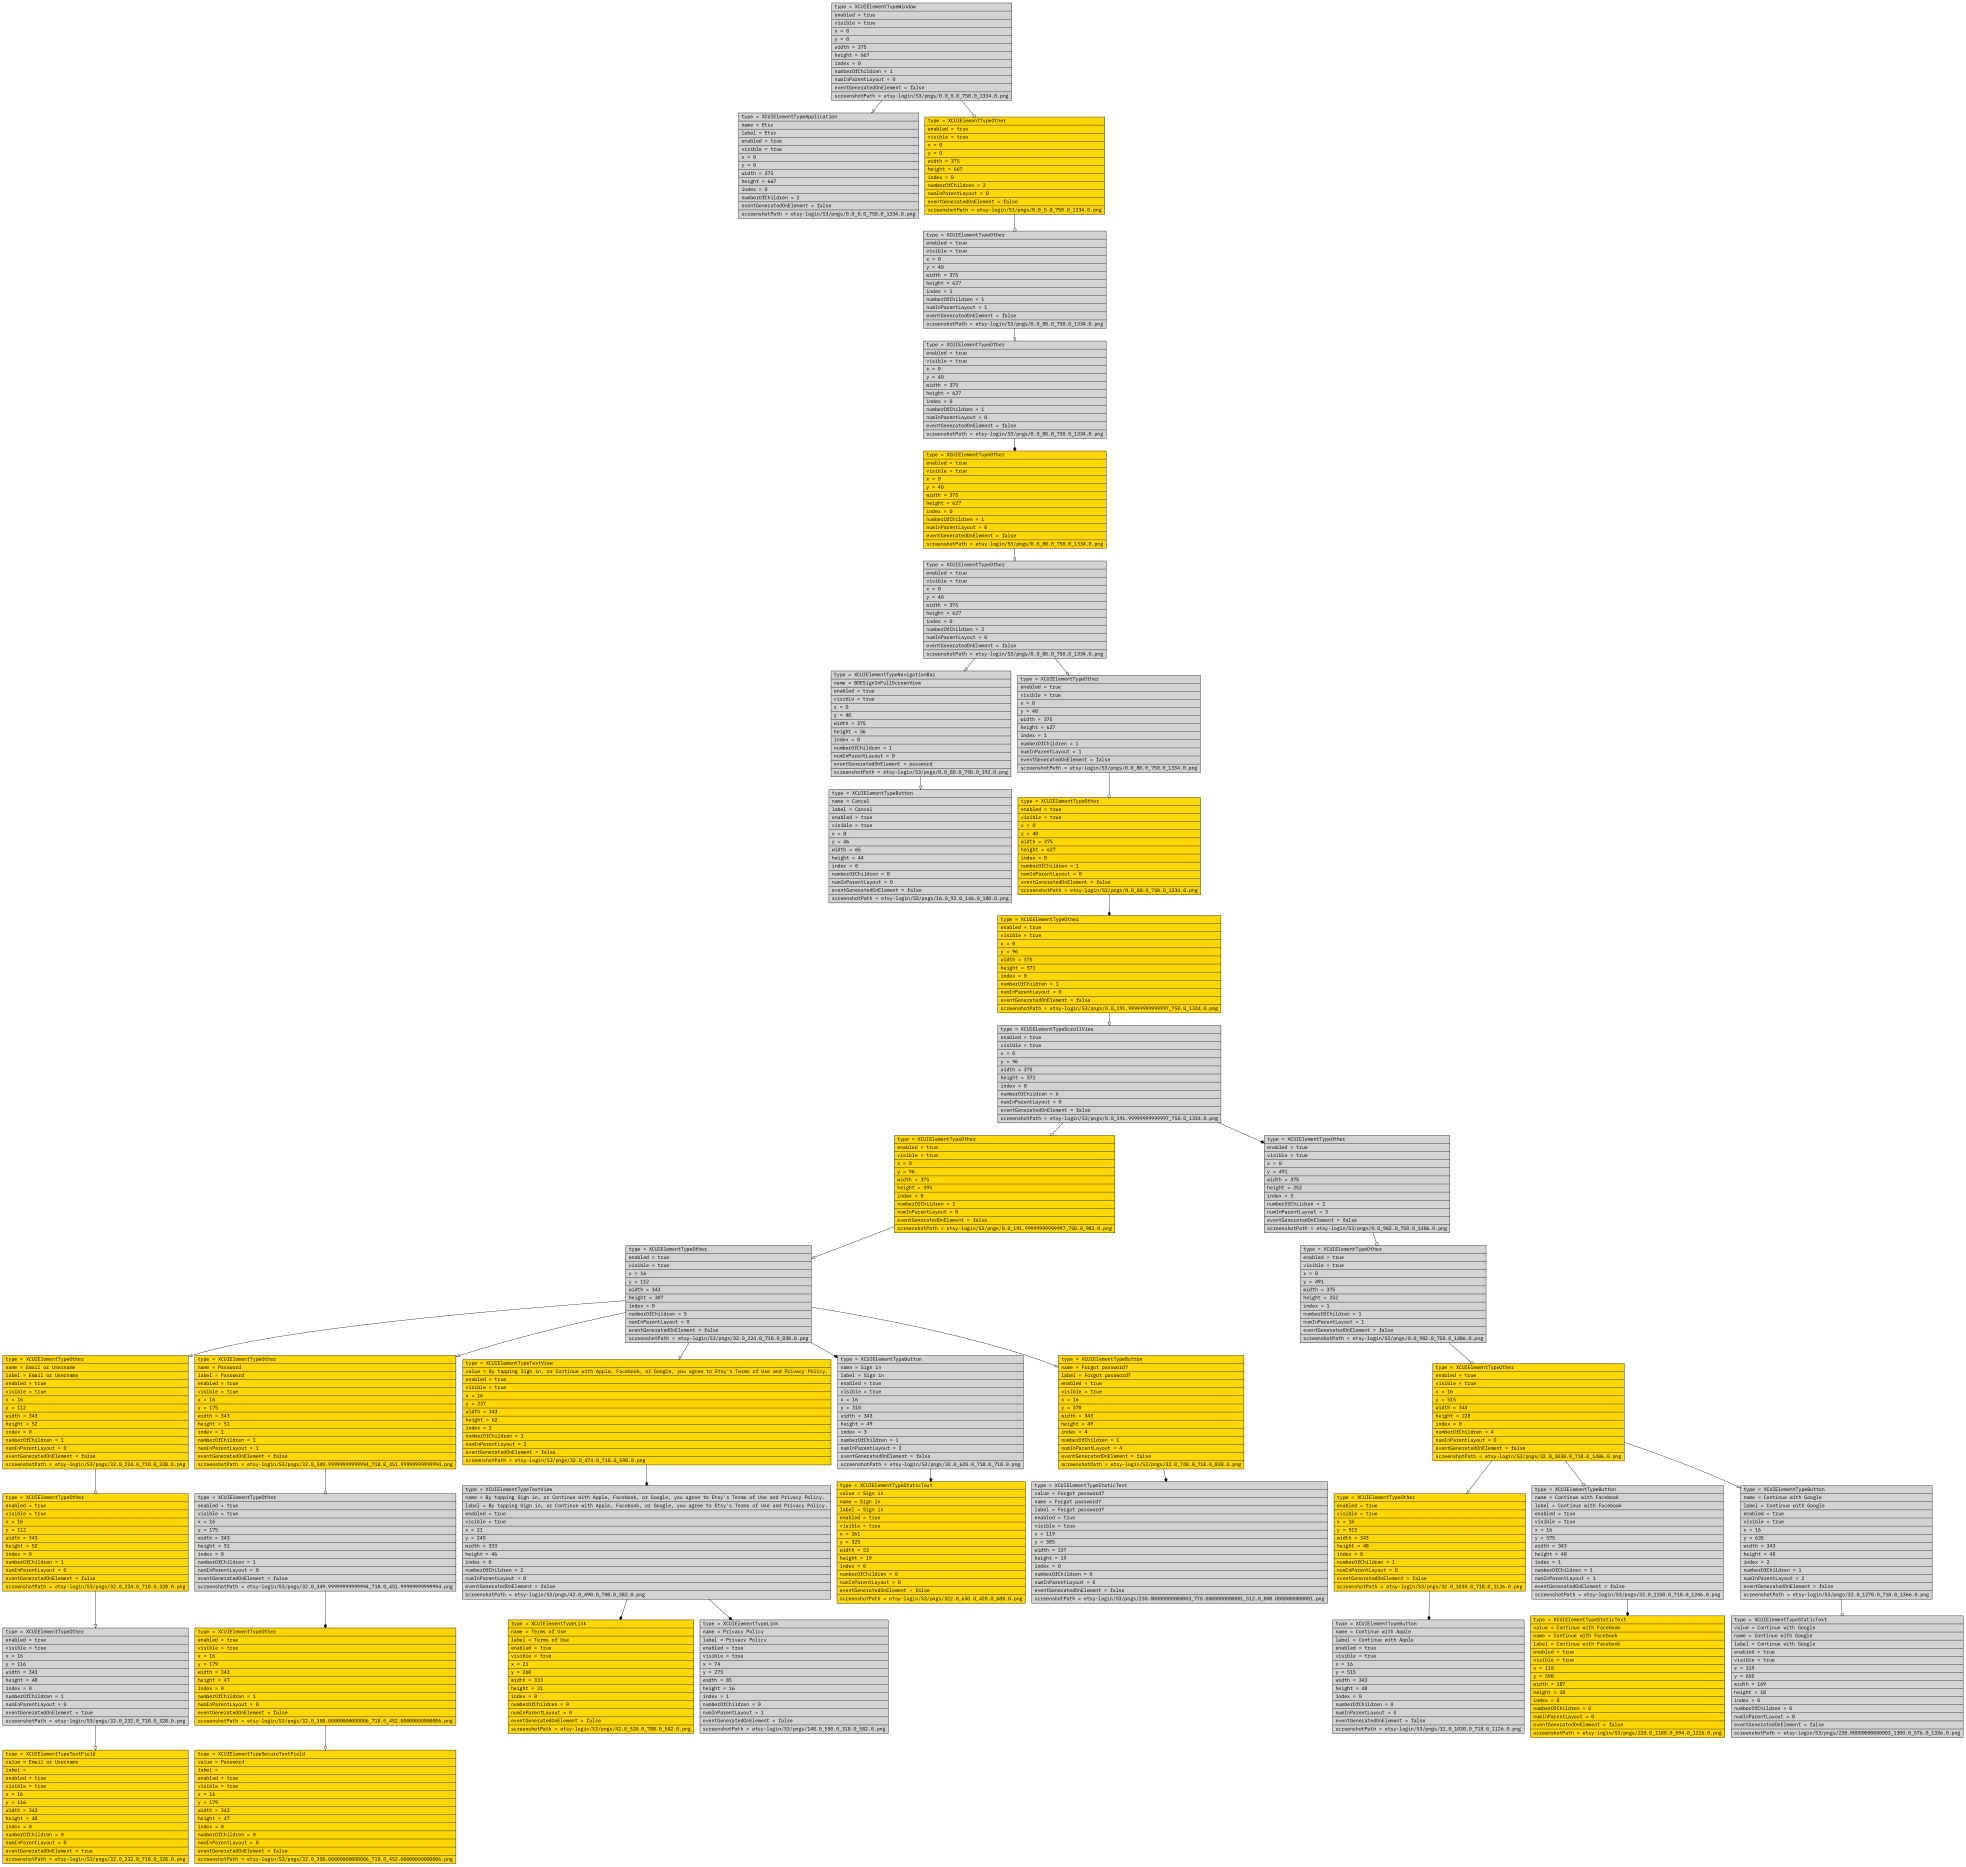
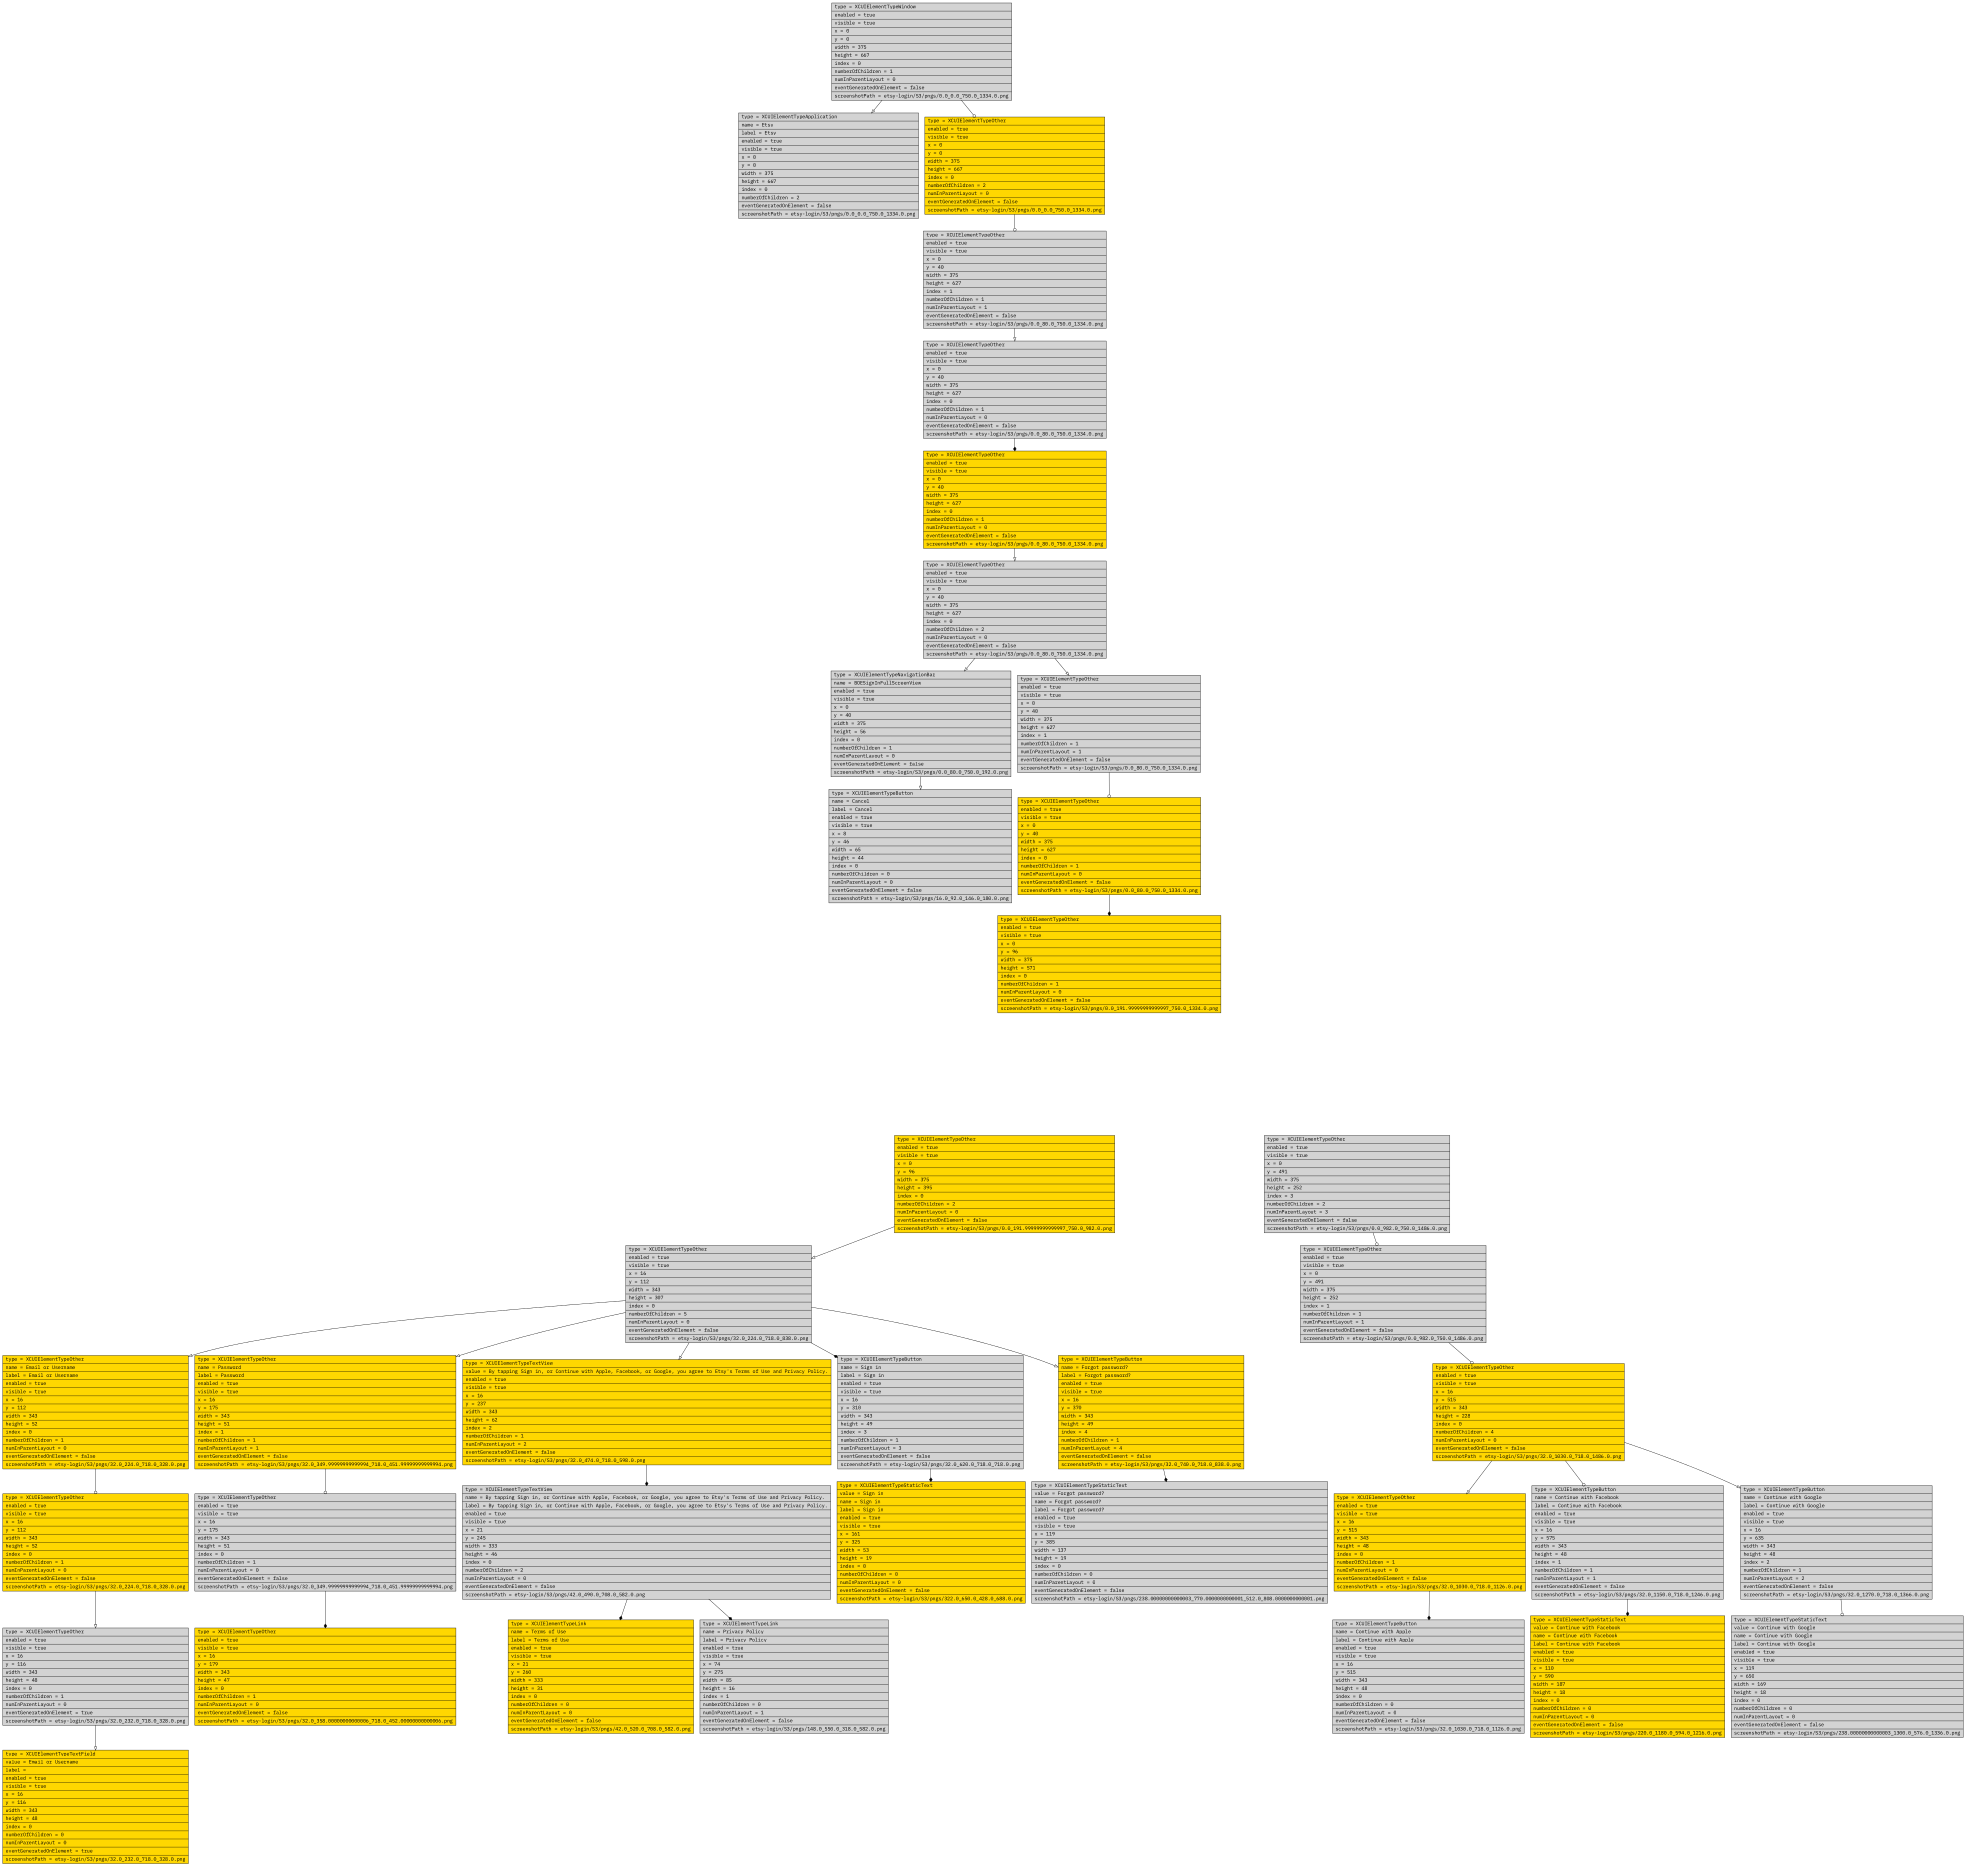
node "type = XCUIElementTypeNavigationBar": text "eventGeneratedOnElement = password" -> "eventGeneratedOnElement = false"
node "type = XCUIElementTypeScrollView": removed
node "type = XCUIElementTypeSecureTextField": removed
